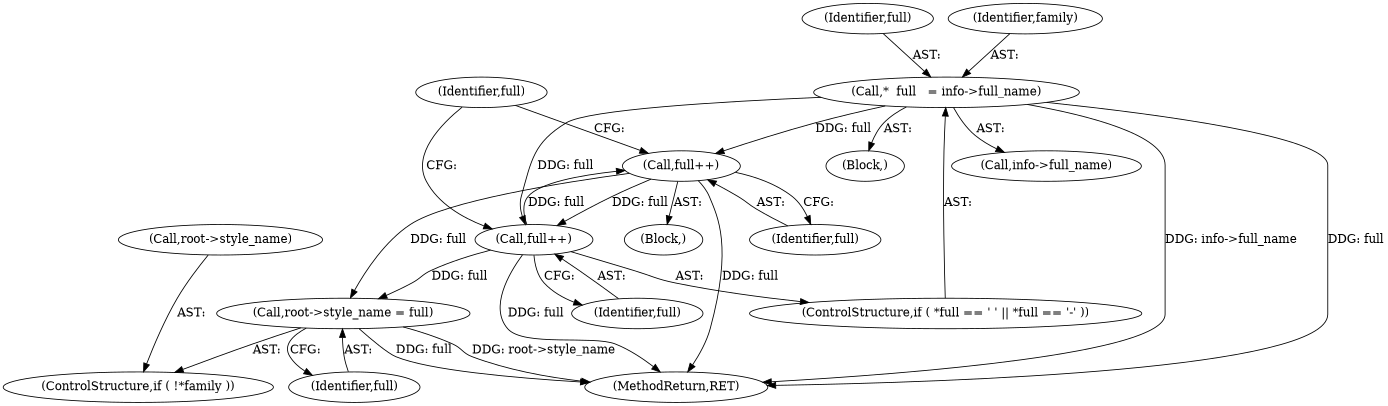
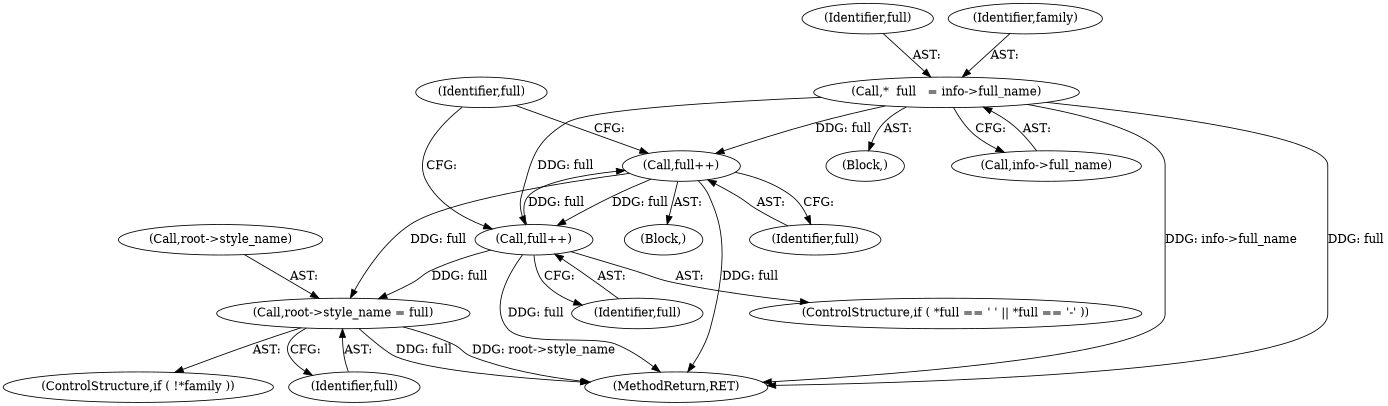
edge "(Call,*  full   = info->full_name)" -> "(Call,info->full_name)": label "AST: " -> "CFG: "
edge "(ControlStructure,if ( *full == ' ' || *full == '-' ))" -> "(Call,*  full   = info->full_name)": now "(Call,info->full_name)" -> "(Call,*  full   = info->full_name)"
edge "(Call,root->style_name)" -> "(ControlStructure,if ( !*family ))": now "(Call,root->style_name)" -> "(Call,root->style_name = full)"
